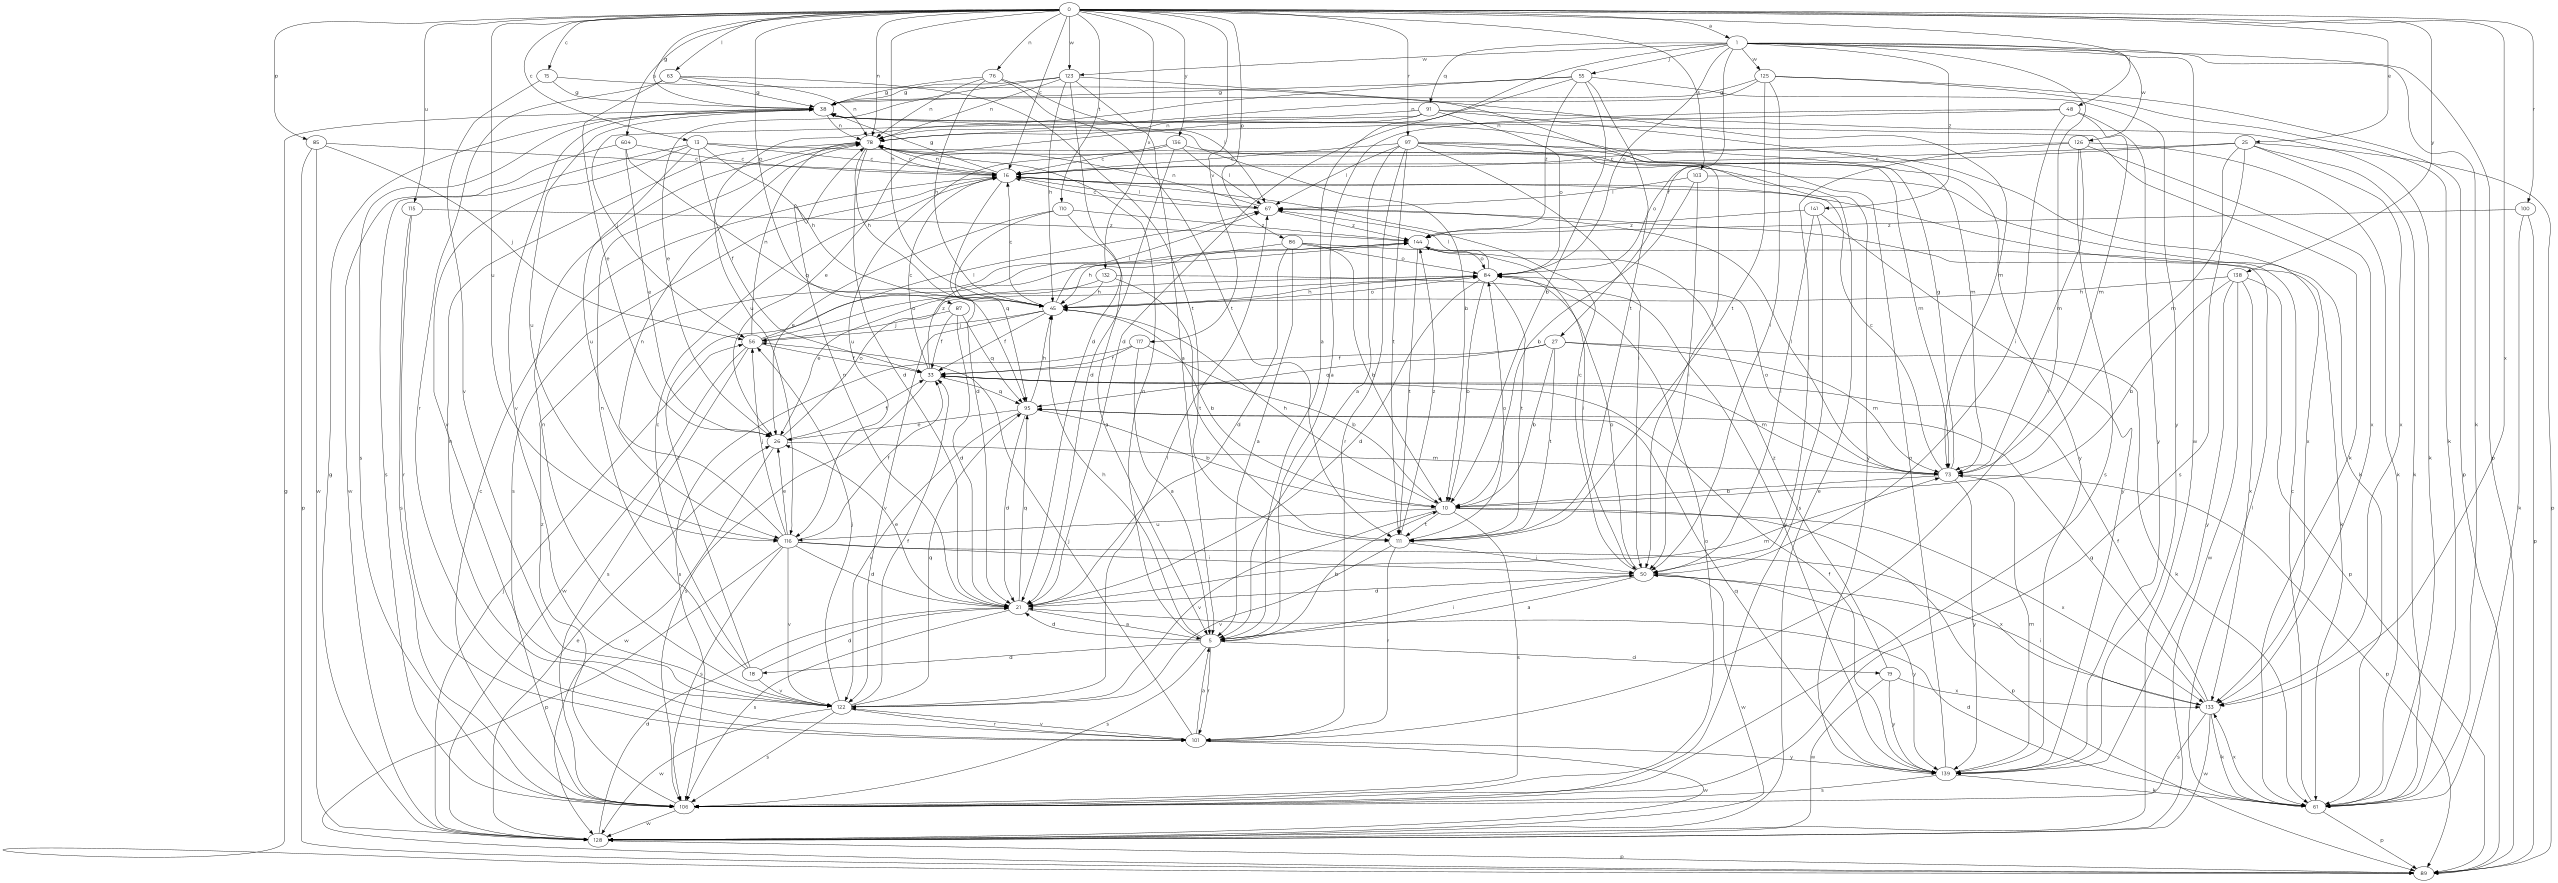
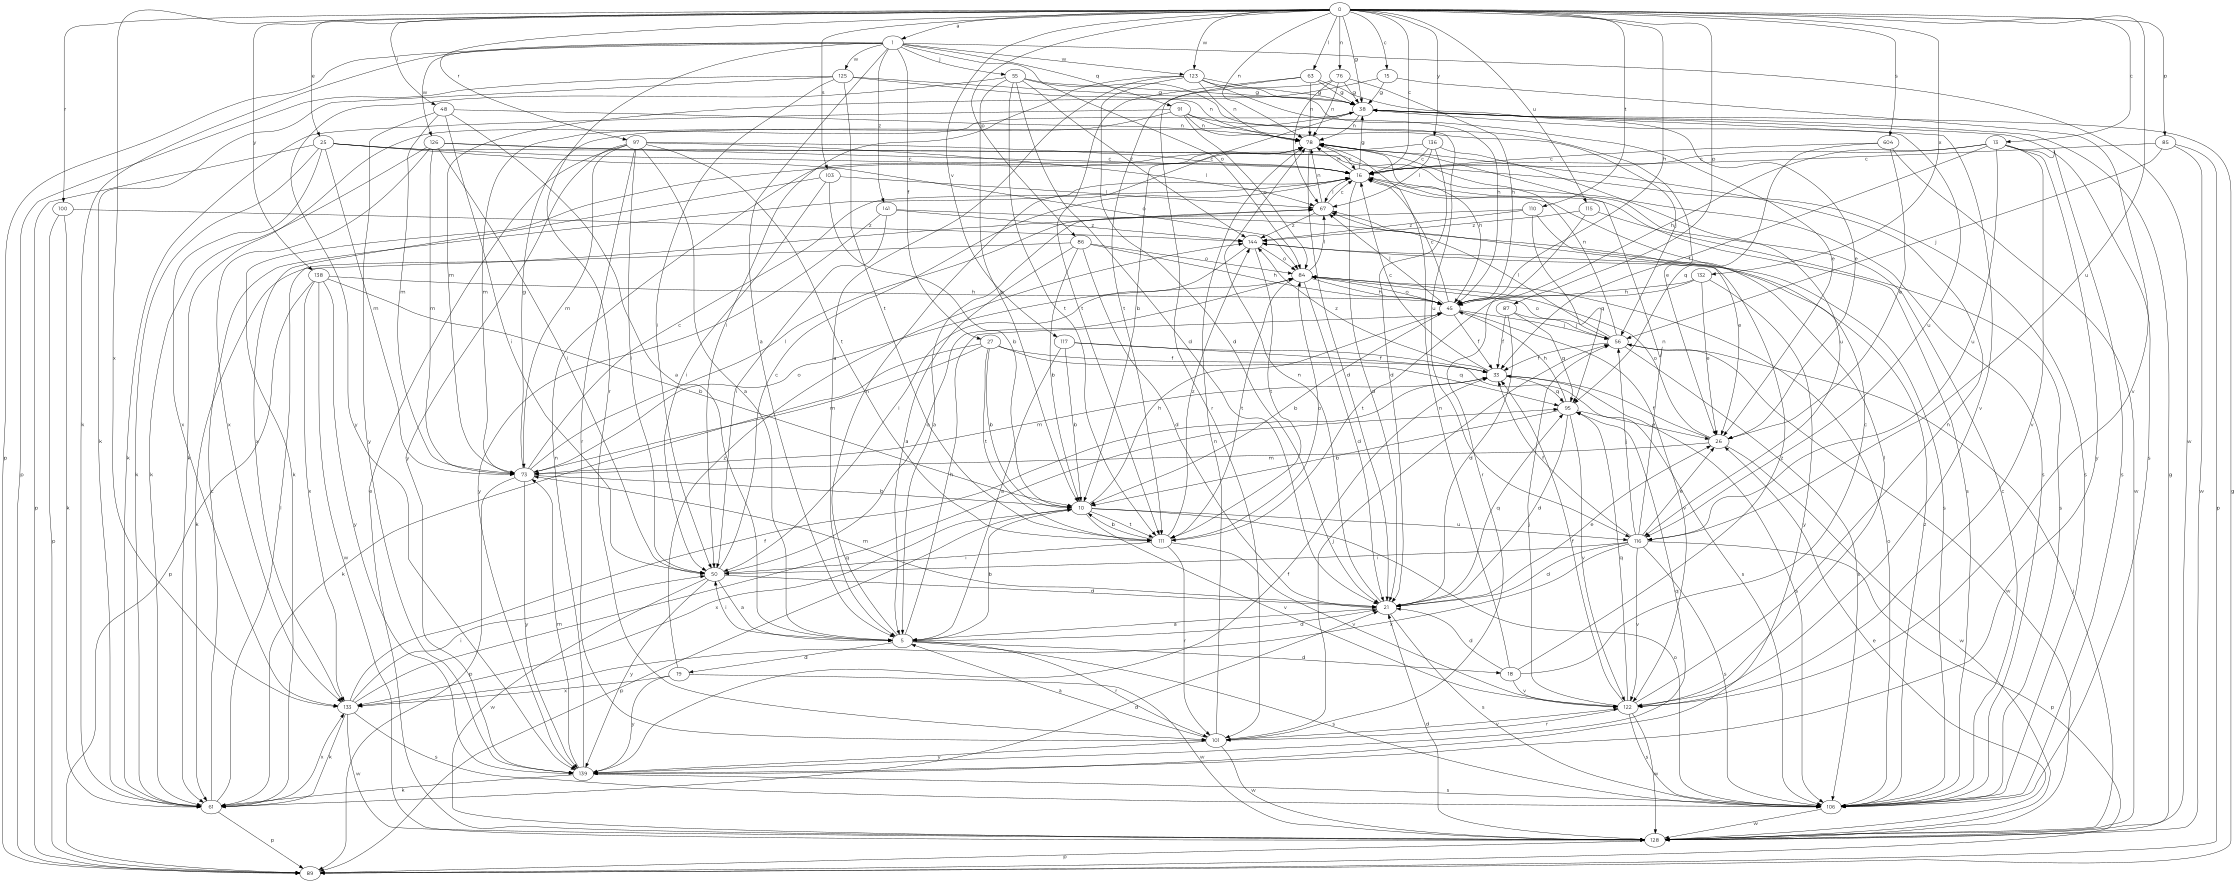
edge "84" -> "10": now "111" -> "10"
edge "10" -> "106": label "s" -> "o"
